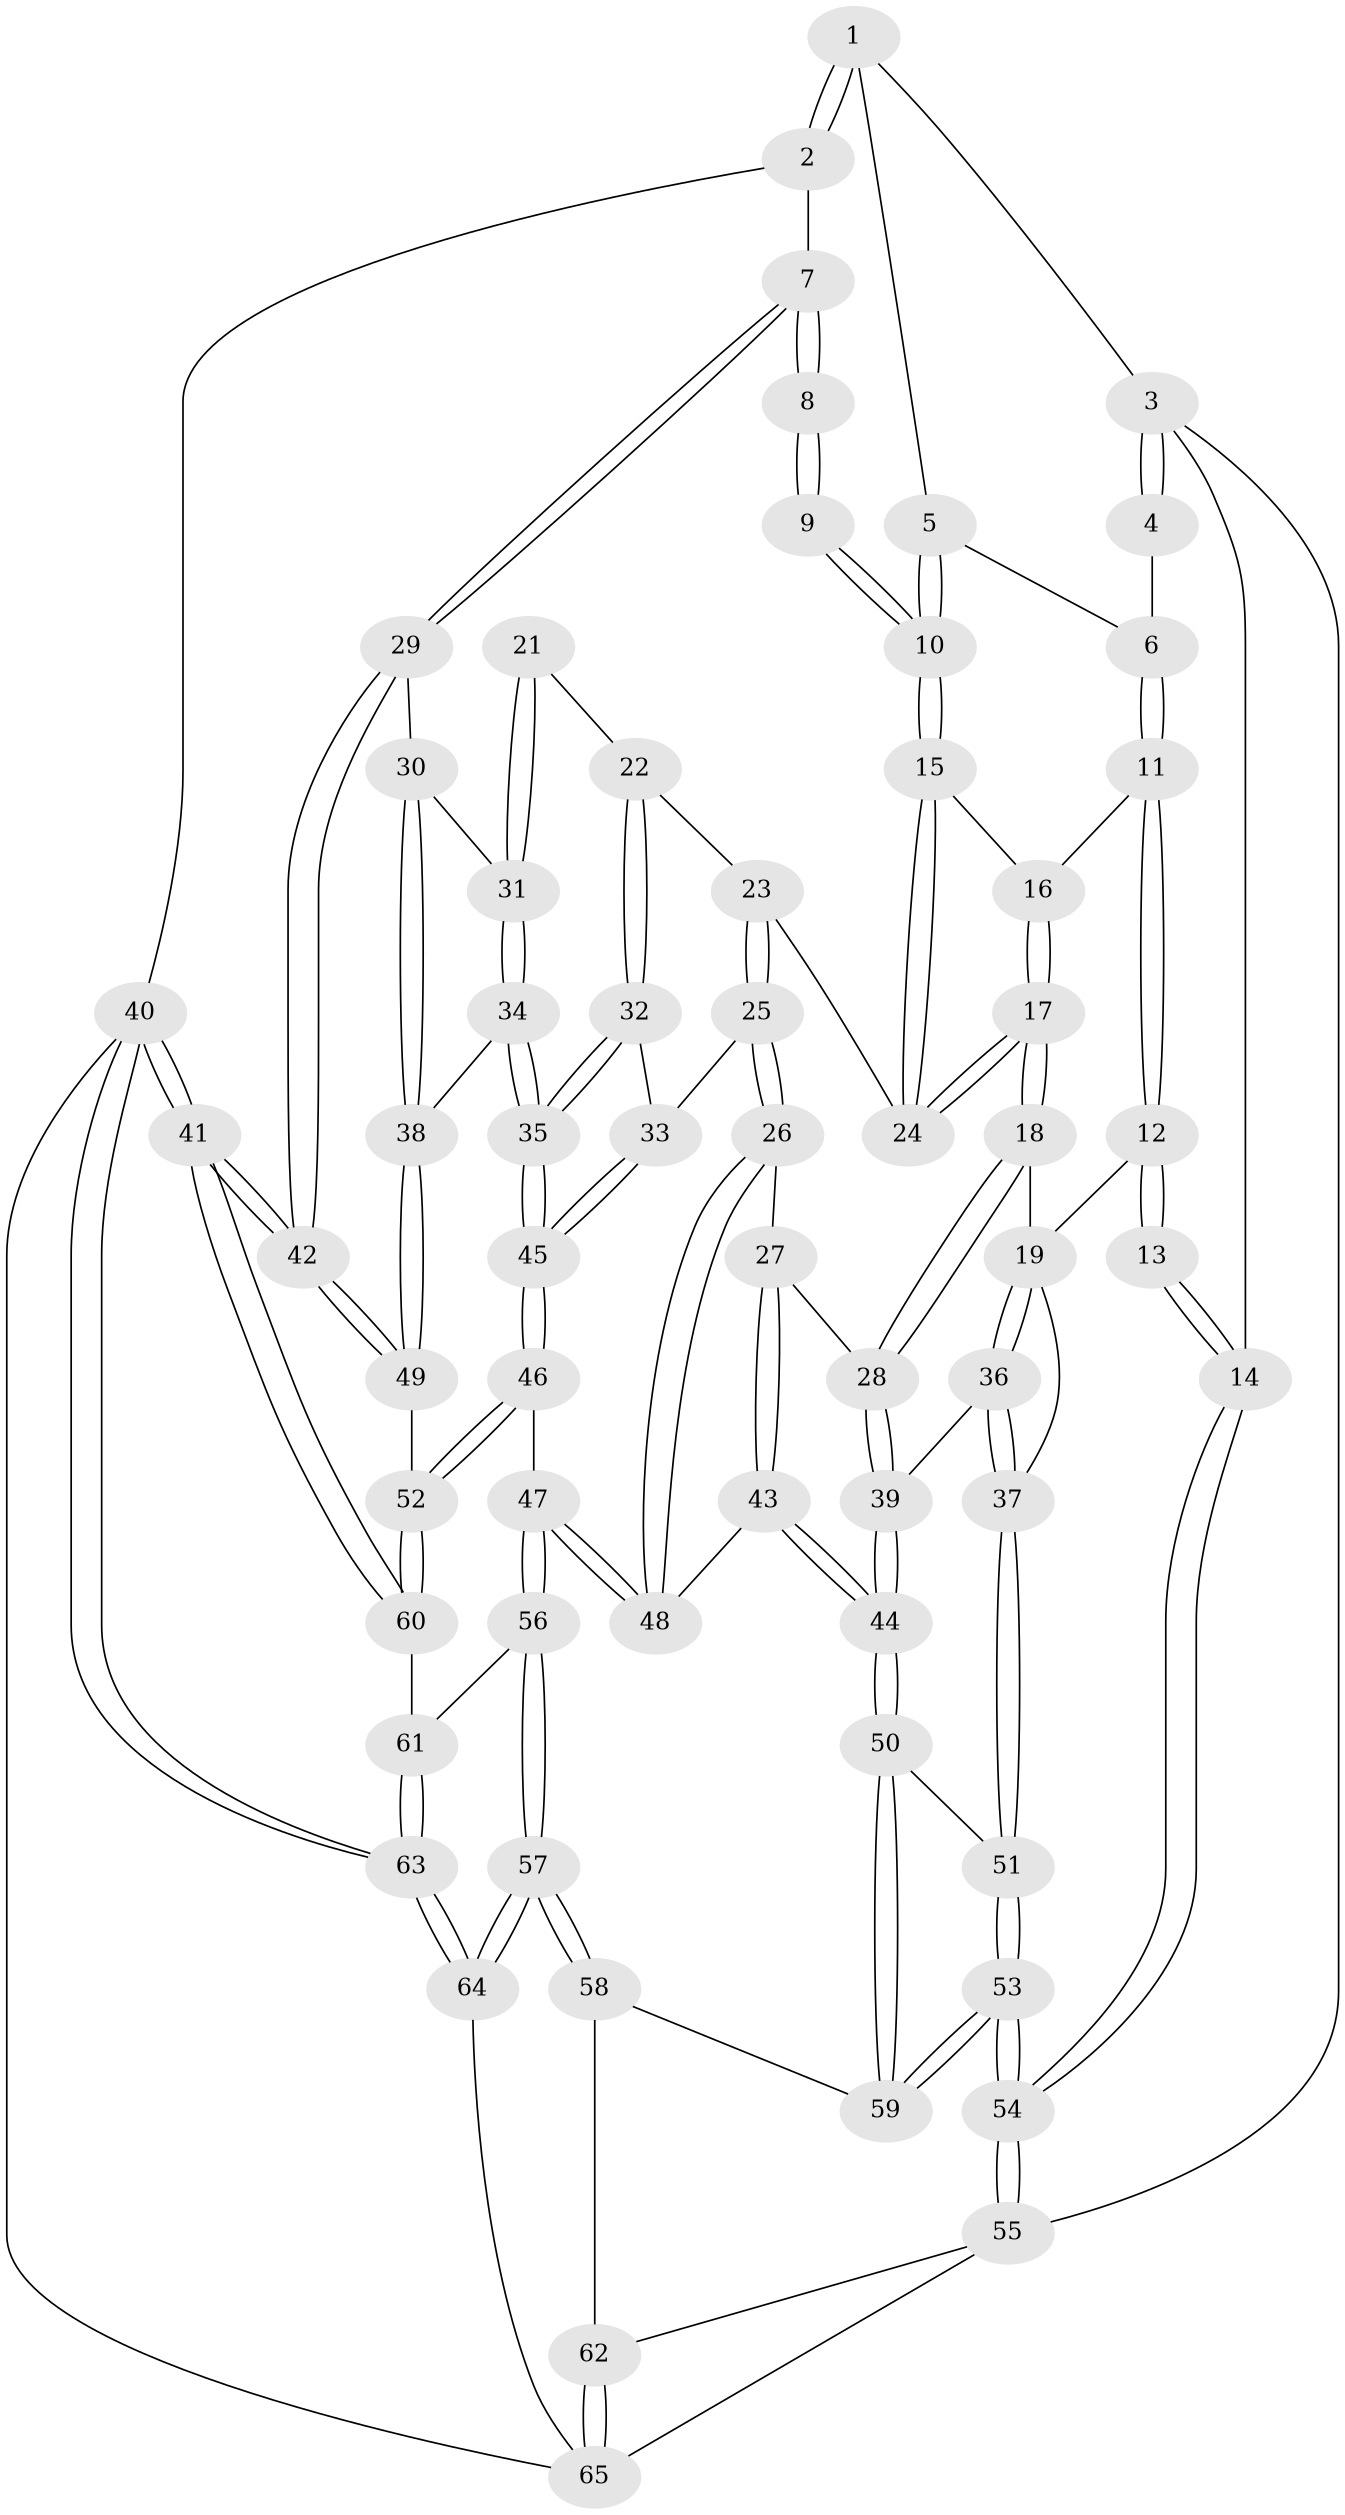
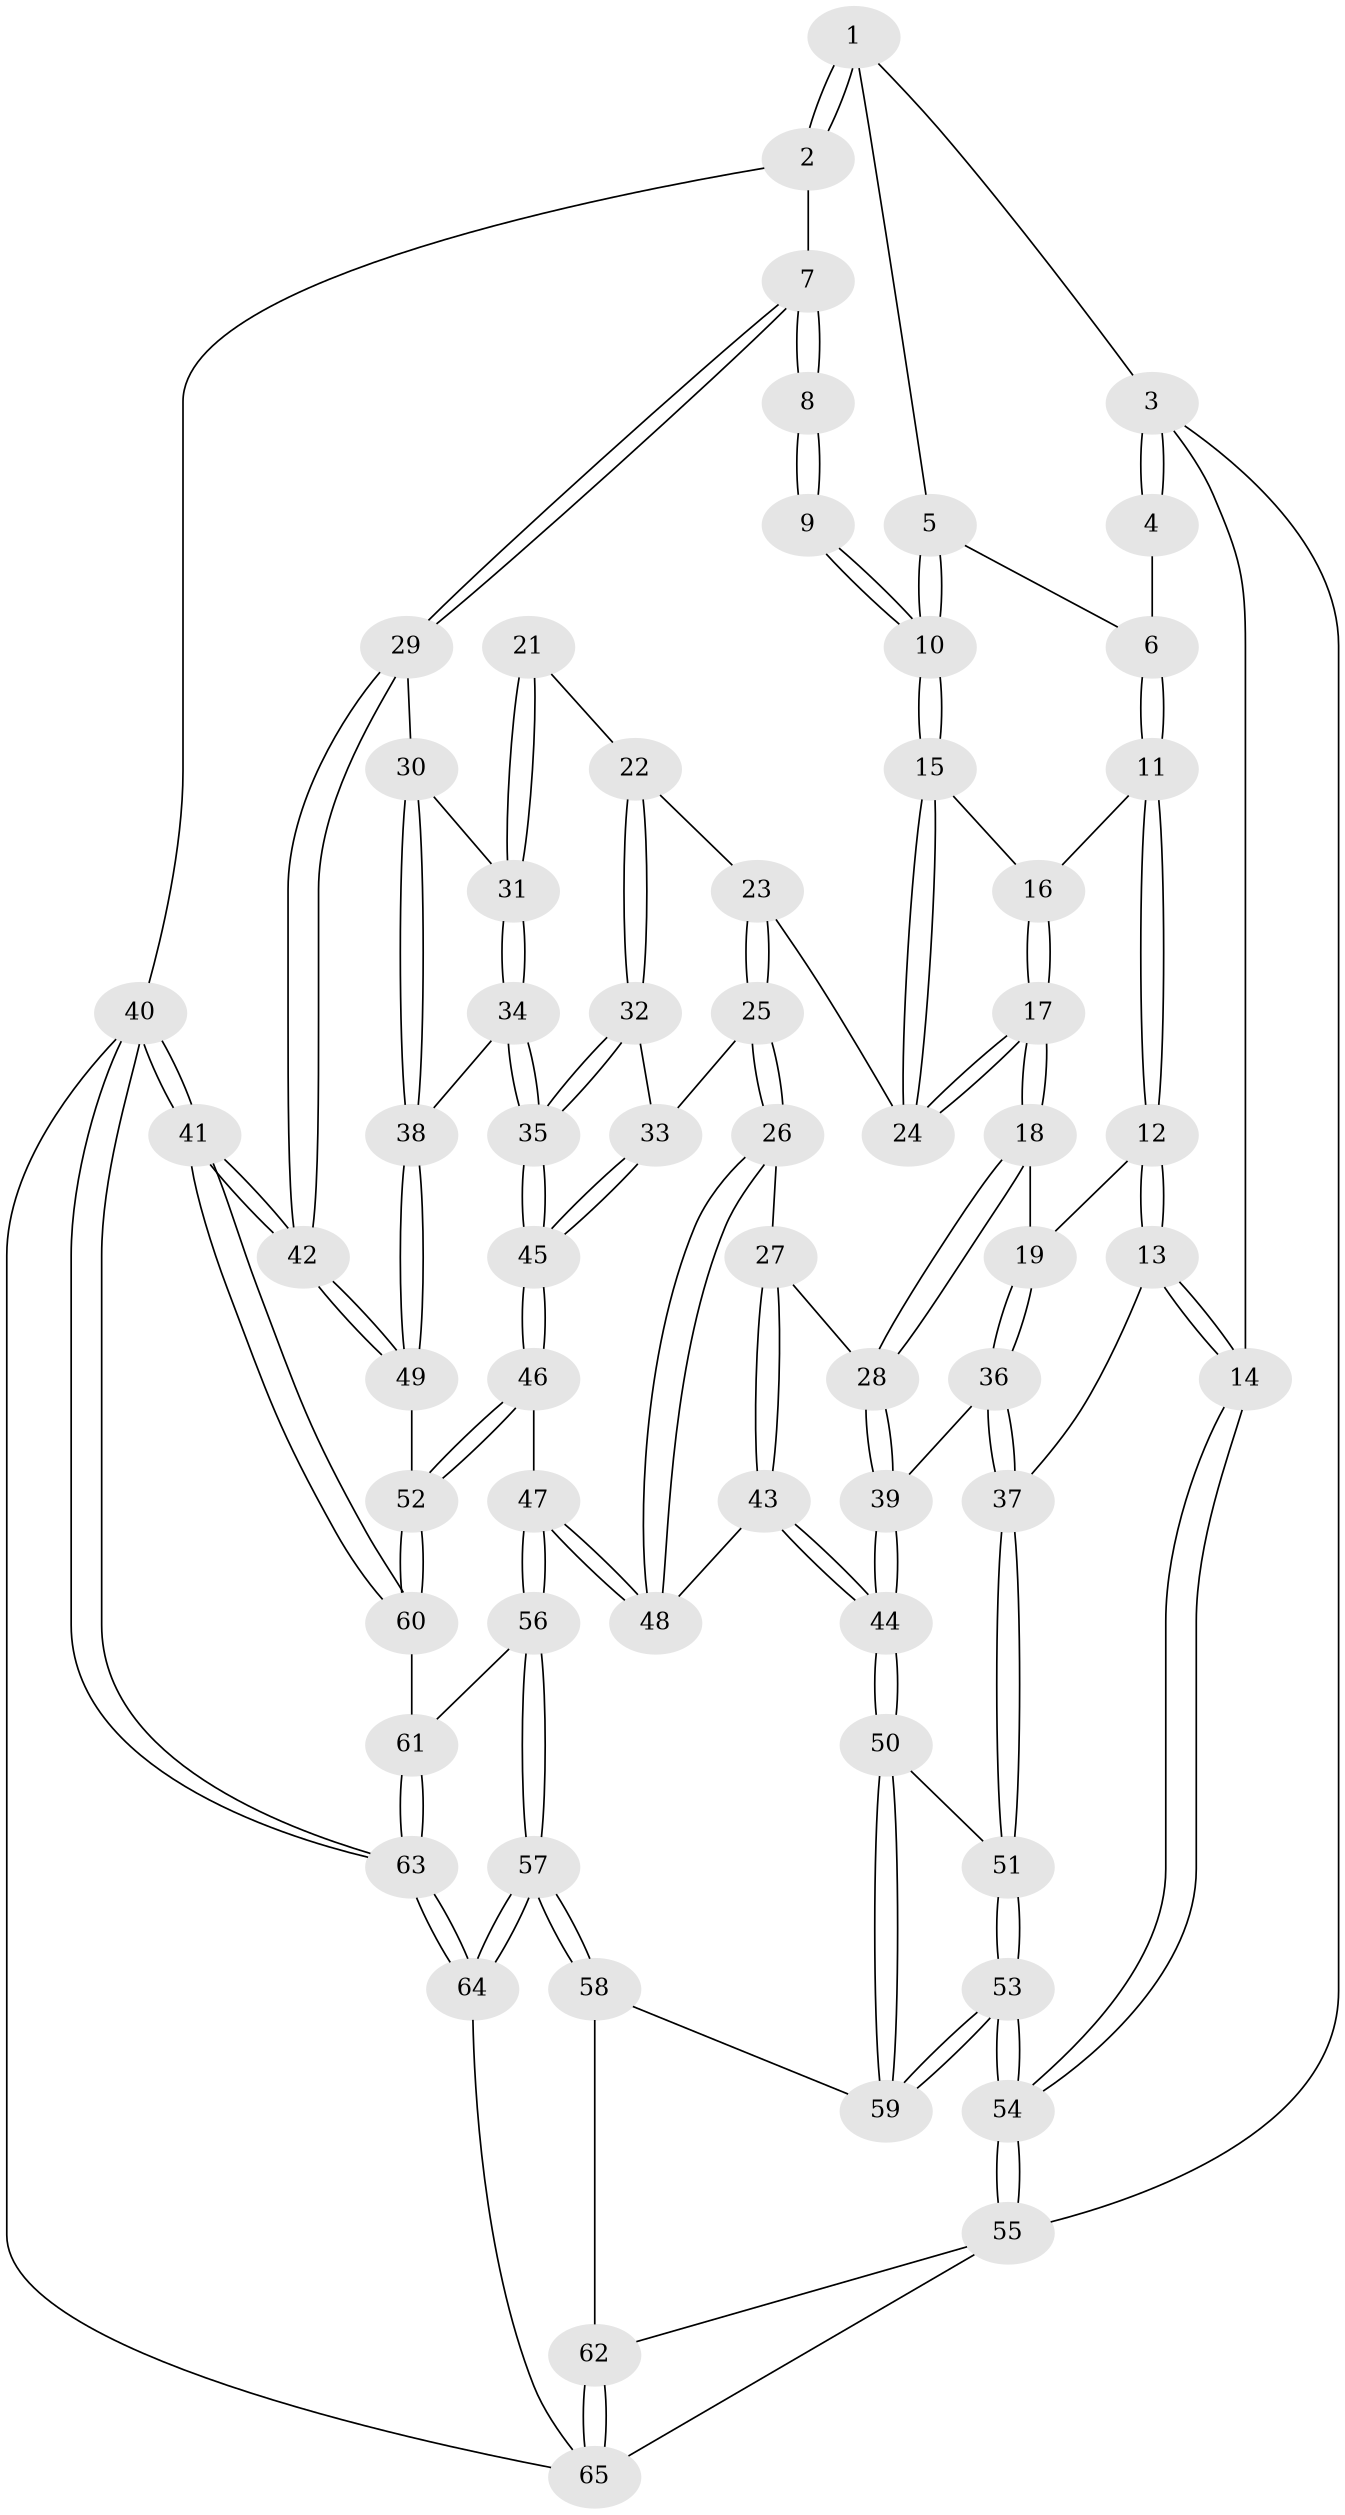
edge "19" -- "37": now "13" -- "37"
